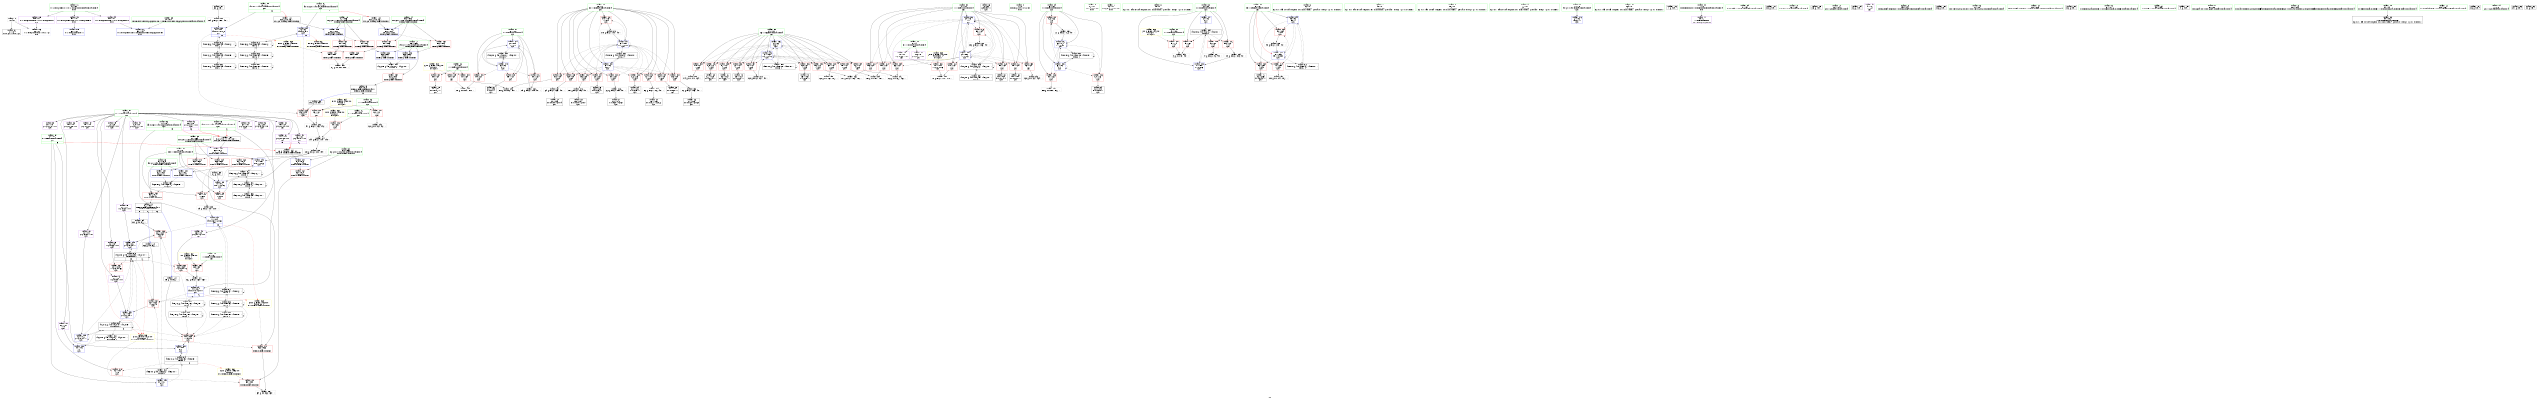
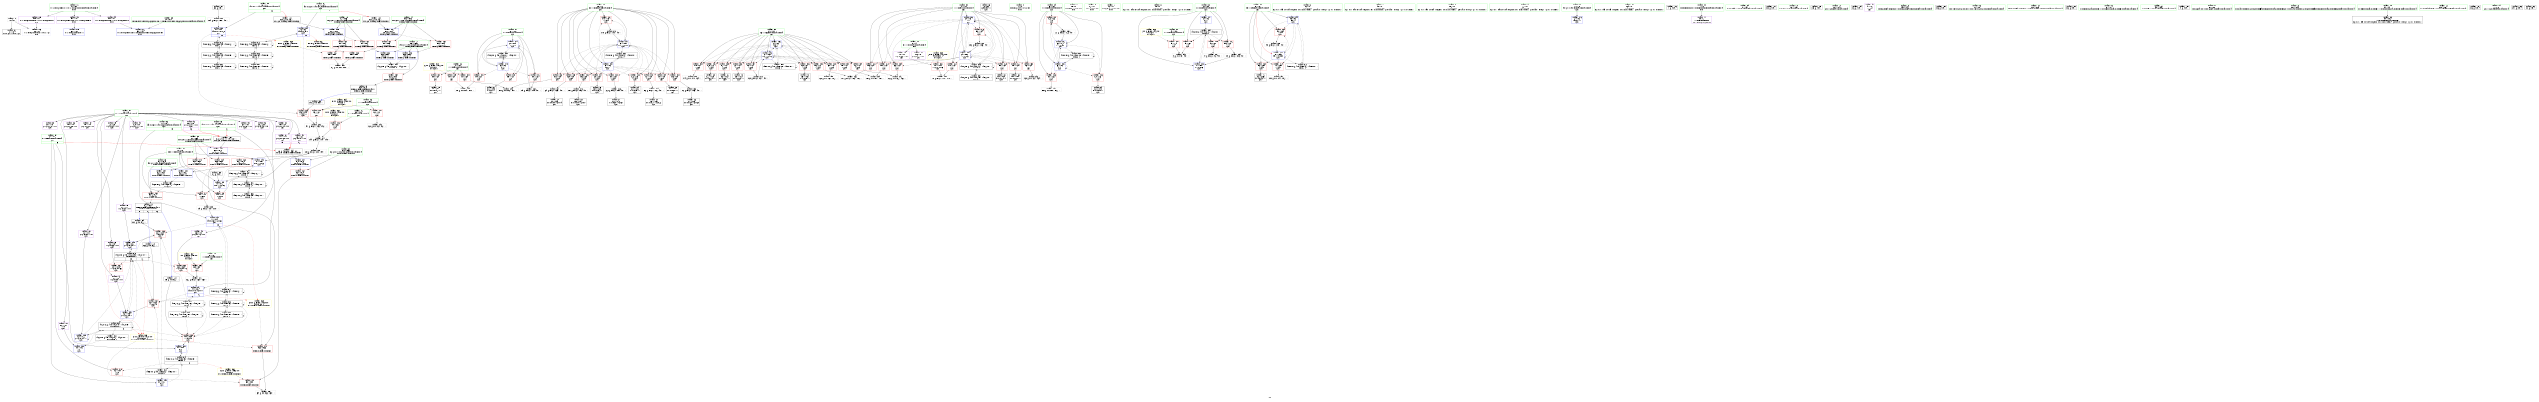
node "NodeID: 2": added
